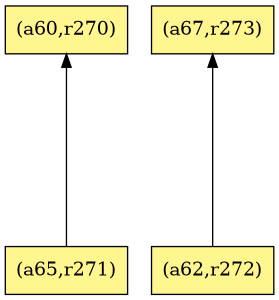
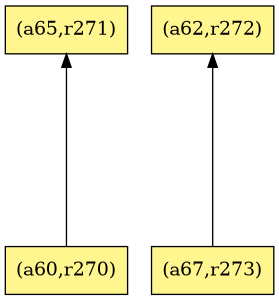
edge "(a65,r271)" -> "(a60,r270)": reversed
edge "(a62,r272)" -> "(a67,r273)": reversed
